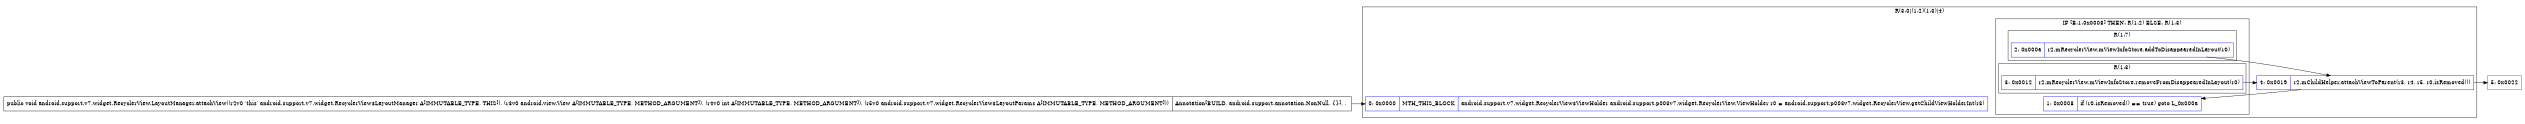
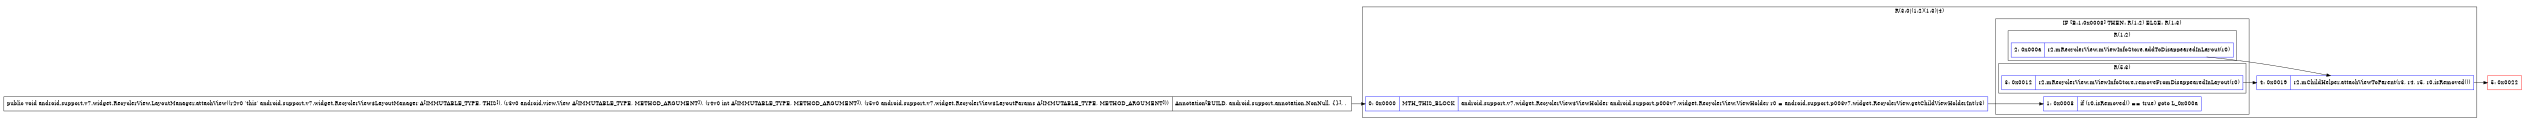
cluster "R(1:7)": label "R(1:7)" -> "R(1:2)"
cluster "R(1:3)": label "R(1:3)" -> "R(5:3)"
edge "4: 0x0019" -> "1: 0x0008": now "0: 0x0000" -> "1: 0x0008"
